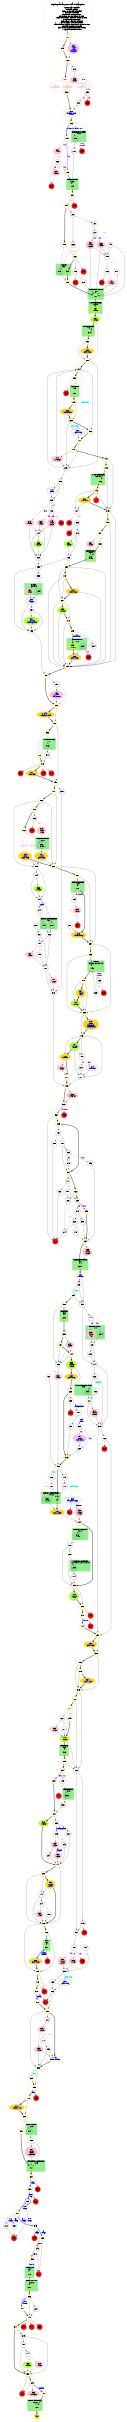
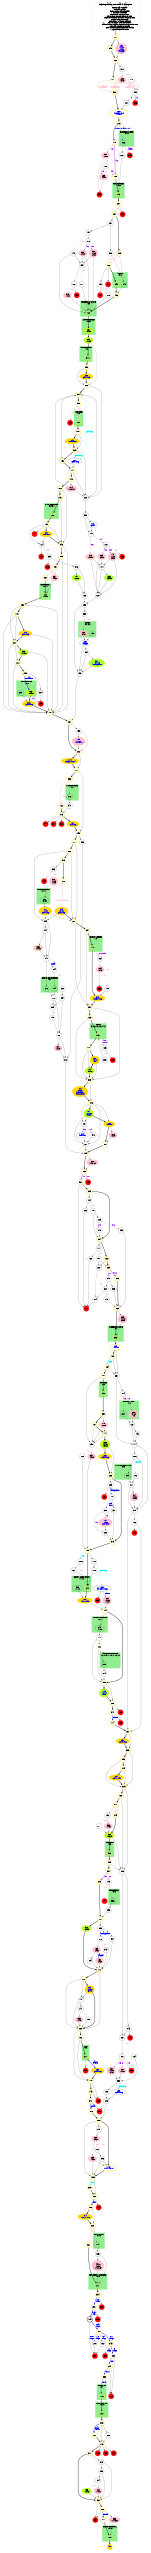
node "366 +4ST": fillcolor greenyellow -> pink
node "137 -4ST": removed
